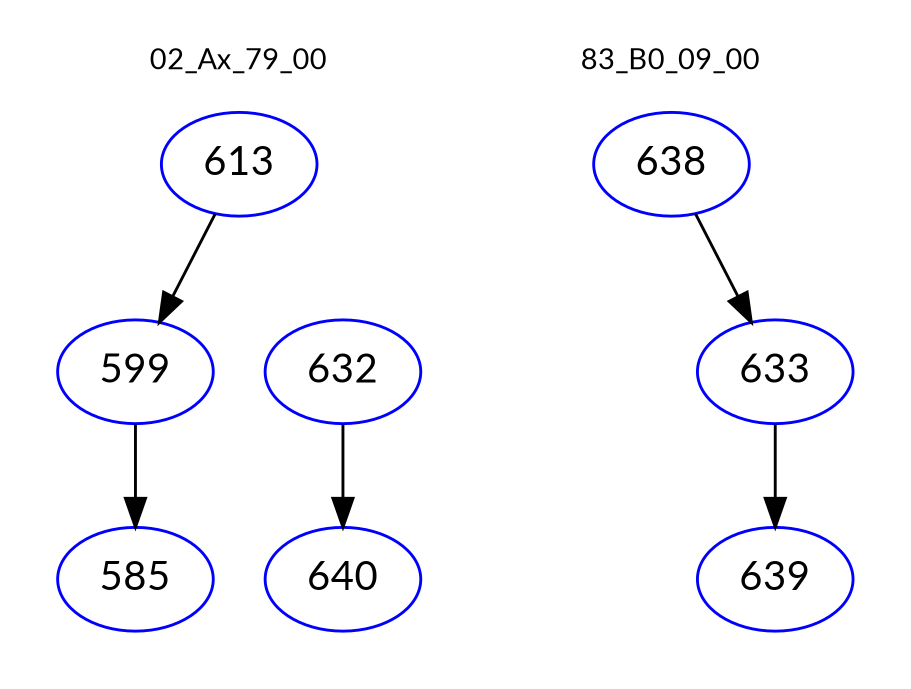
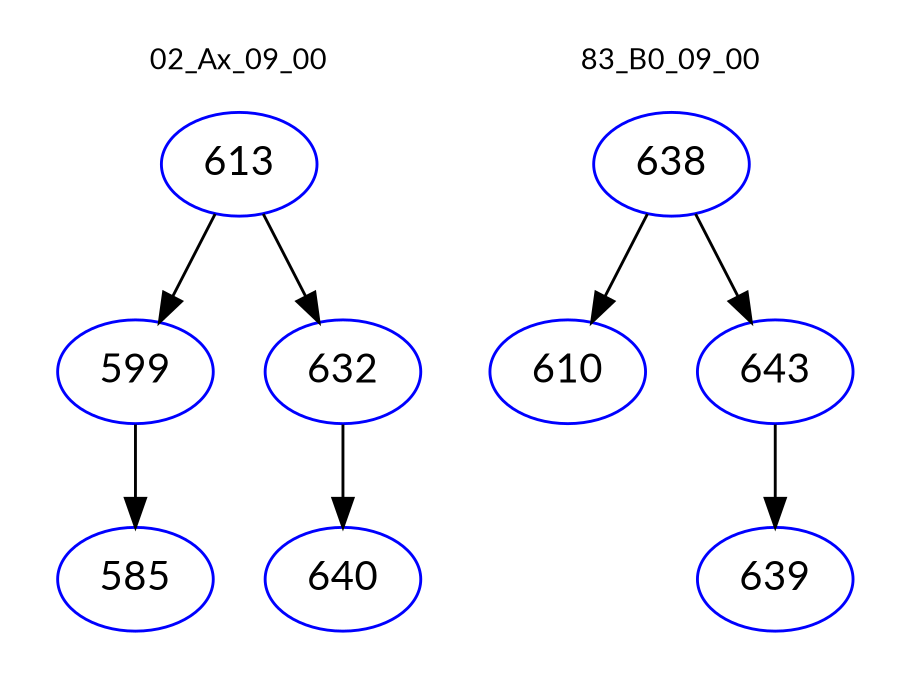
cluster "02_Ax_79_00": label "02_Ax_79_00" -> "02_Ax_09_00"
edge "613" -> "632": added
node "610": added
node "633": label "633" -> "643"
